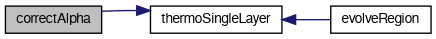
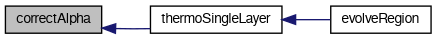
edge "correctAlpha" -> "thermoSingleLayer": reversed
